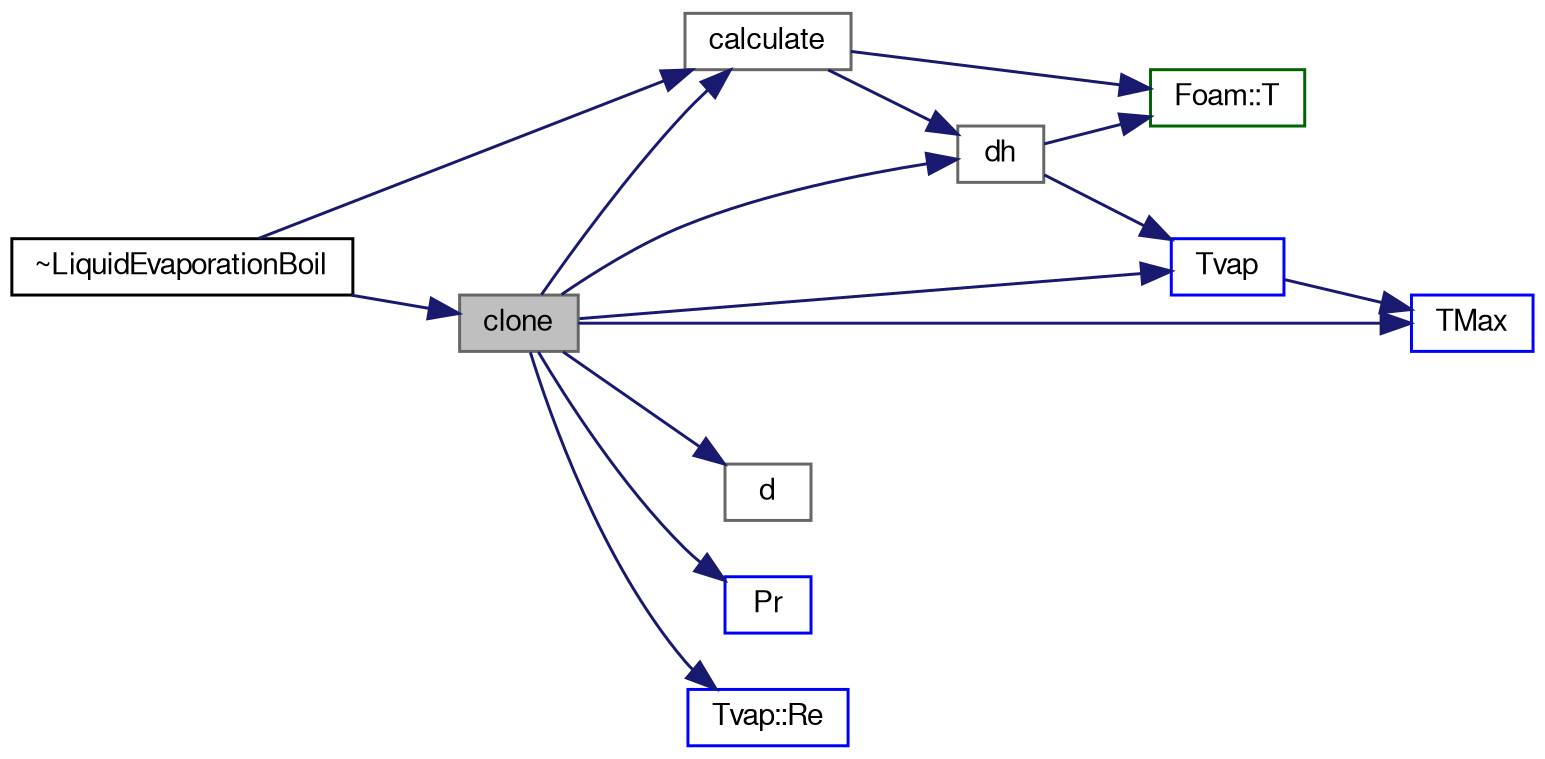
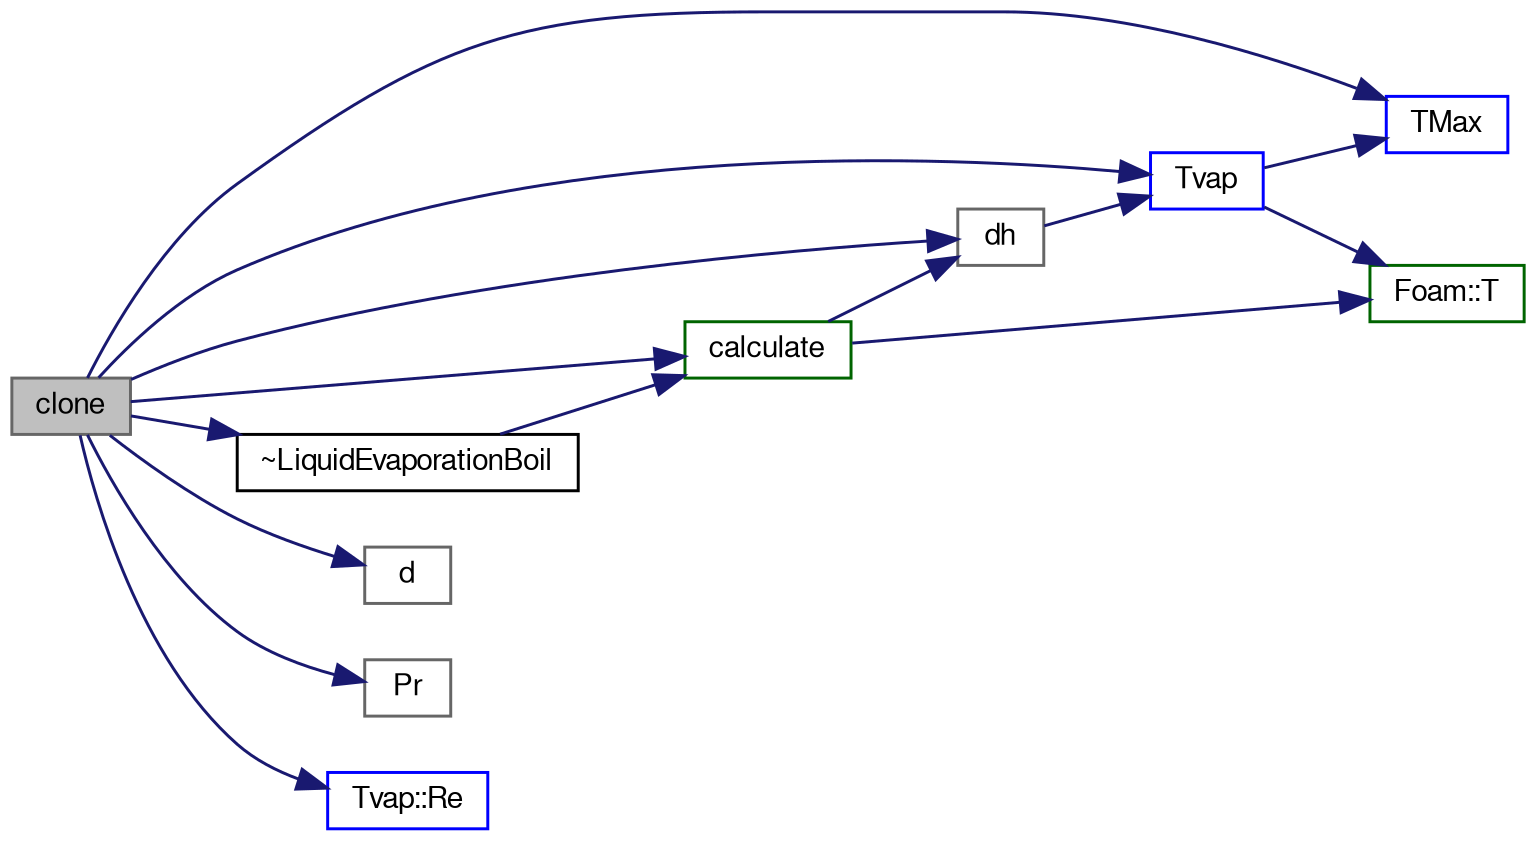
node "calculate": color gray40 -> darkgreen
edge "dh" -> "Foam::T": now "Tvap" -> "Foam::T"
edge "~LiquidEvaporationBoil" -> "clone": reversed
node "Pr": color blue -> gray40
